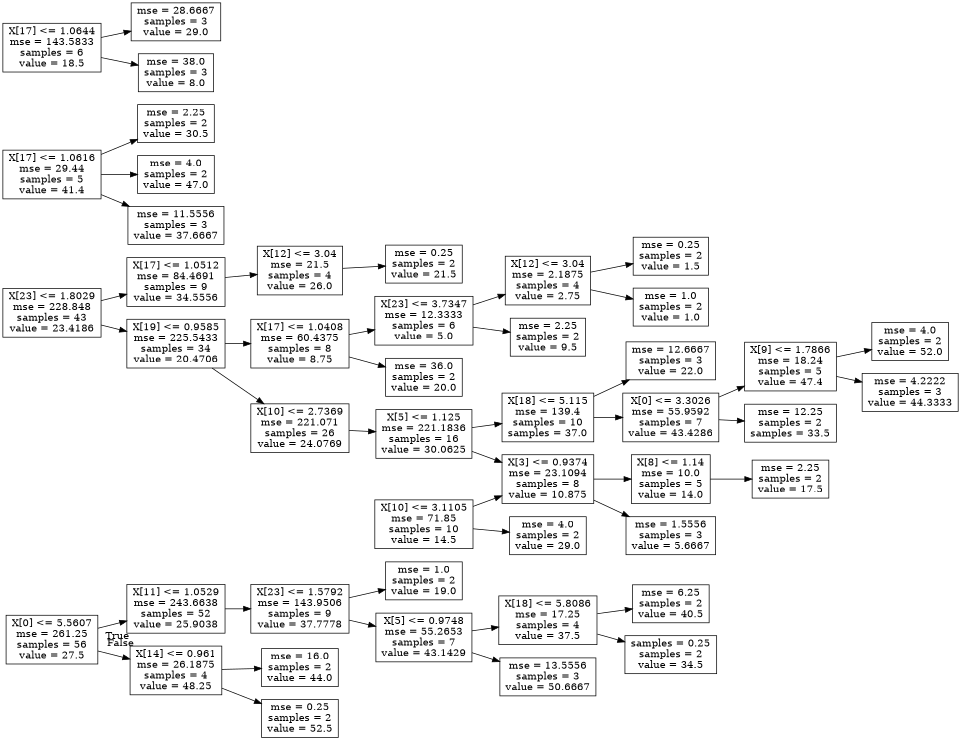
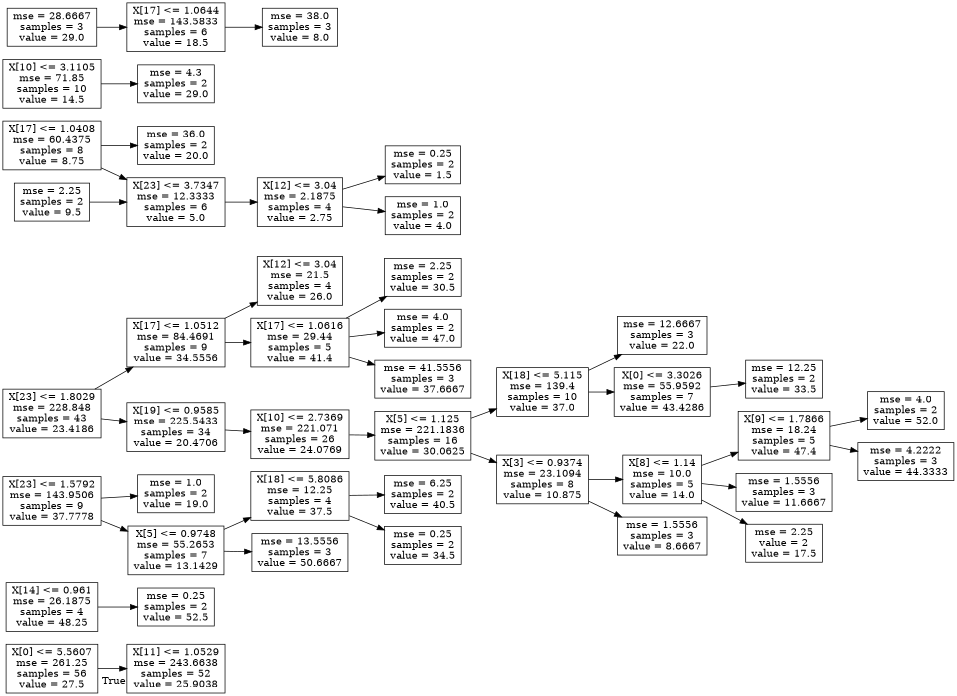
edge "X[17] <= 1.0644 mse = 143.5833 samples = 6 value = 18.5" -> "mse = 28.6667 samples = 3 value = 29.0": reversed
node "mse = 11.5556 samples = 3 value = 37.6667": label "mse = 11.5556 samples = 3 value = 37.6667" -> "mse = 41.5556 samples = 3 value = 37.6667"
node "mse = 0.25 samples = 2 value = 21.5": removed
node "mse = 1.0 samples = 2 value = 1.0": label "mse = 1.0 samples = 2 value = 1.0" -> "mse = 1.0 samples = 2 value = 4.0"
edge "X[23] <= 3.7347 mse = 12.3333 samples = 6 value = 5.0" -> "mse = 2.25 samples = 2 value = 9.5": reversed
edge "X[17] <= 1.0512 mse = 84.4691 samples = 9 value = 34.5556" -> "X[17] <= 1.0616 mse = 29.44 samples = 5 value = 41.4": added
edge "X[19] <= 0.9585 mse = 225.5433 samples = 34 value = 20.4706" -> "X[17] <= 1.0408 mse = 60.4375 samples = 8 value = 8.75": removed
edge "X[0] <= 3.3026 mse = 55.9592 samples = 7 value = 43.4286" -> "X[9] <= 1.7866 mse = 18.24 samples = 5 value = 47.4": now "X[8] <= 1.14 mse = 10.0 samples = 5 value = 14.0" -> "X[9] <= 1.7866 mse = 18.24 samples = 5 value = 47.4"
node "X[18] <= 5.115 mse = 139.4 samples = 10 samples = 37.0": label "X[18] <= 5.115 mse = 139.4 samples = 10 samples = 37.0" -> "X[18] <= 5.115 mse = 139.4 samples = 10 value = 37.0"
node "mse = 12.25 samples = 2 samples = 33.5": label "mse = 12.25 samples = 2 samples = 33.5" -> "mse = 12.25 samples = 2 value = 33.5"
node "mse = 2.25 samples = 2 value = 17.5": label "mse = 2.25 samples = 2 value = 17.5" -> "mse = 2.25 value = 2 value = 17.5"
node "mse = 1.5556 samples = 3 value = 11.6667": added
edge "X[10] <= 3.1105 mse = 71.85 samples = 10 value = 14.5" -> "X[3] <= 0.9374 mse = 23.1094 samples = 8 value = 10.875": removed
node "mse = 4.0 samples = 2 value = 29.0": label "mse = 4.0 samples = 2 value = 29.0" -> "mse = 4.3 samples = 2 value = 29.0"
node "mse = 1.5556 samples = 3 value = 5.6667": label "mse = 1.5556 samples = 3 value = 5.6667" -> "mse = 1.5556 samples = 3 value = 8.6667"
edge "X[11] <= 1.0529 mse = 243.6638 samples = 52 value = 25.9038" -> "X[23] <= 1.5792 mse = 143.9506 samples = 9 value = 37.7778": removed
node "X[18] <= 5.8086 mse = 17.25 samples = 4 value = 37.5": label "X[18] <= 5.8086 mse = 17.25 samples = 4 value = 37.5" -> "X[18] <= 5.8086 mse = 12.25 samples = 4 value = 37.5"
node "X[5] <= 0.9748 mse = 55.2653 samples = 7 value = 43.1429": label "X[5] <= 0.9748 mse = 55.2653 samples = 7 value = 43.1429" -> "X[5] <= 0.9748 mse = 55.2653 samples = 7 value = 13.1429"
edge "X[0] <= 5.5607 mse = 261.25 samples = 56 value = 27.5" -> "X[14] <= 0.961 mse = 26.1875 samples = 4 value = 48.25": removed
node "samples = 0.25 samples = 2 value = 34.5": label "samples = 0.25 samples = 2 value = 34.5" -> "mse = 0.25 samples = 2 value = 34.5"
node "mse = 16.0 samples = 2 value = 44.0": removed
